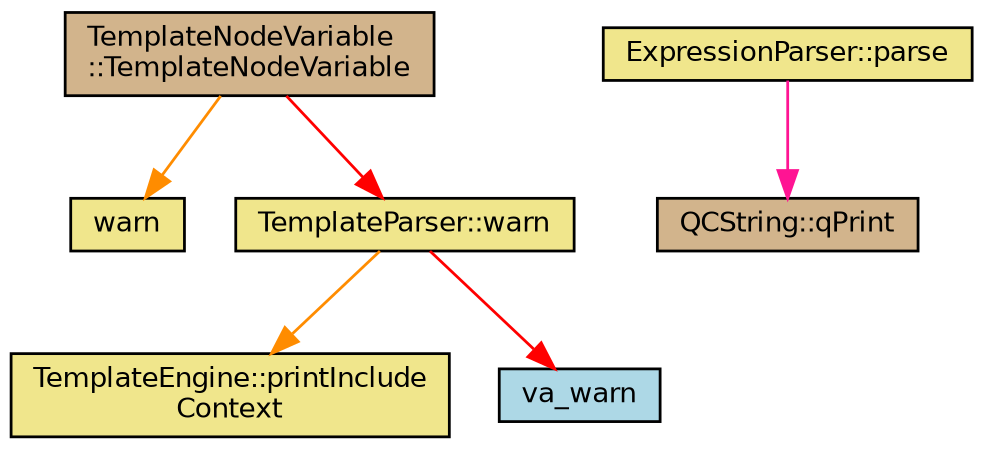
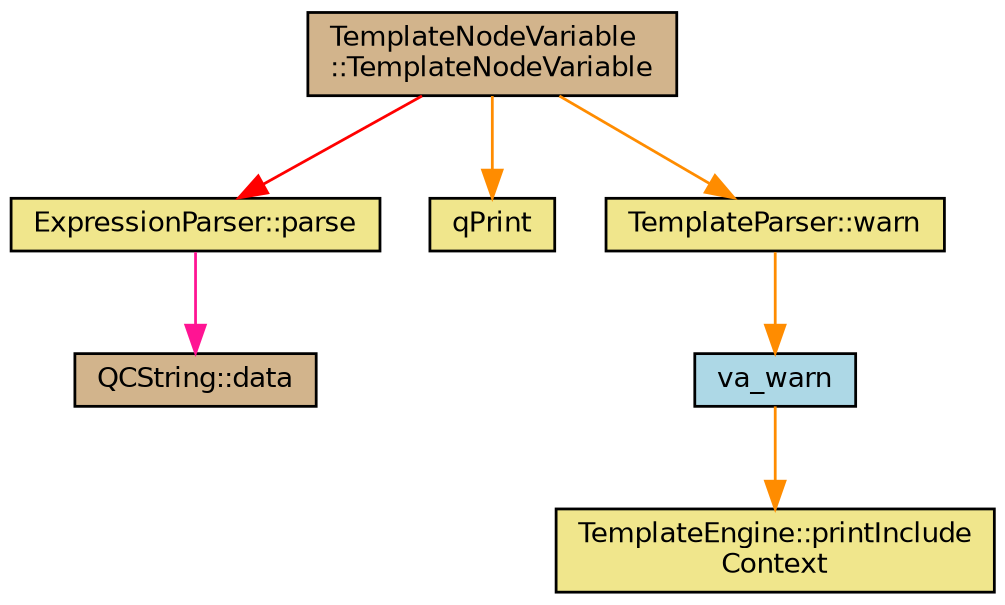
edge "TemplateNodeVariable ::TemplateNodeVariable" -> "TemplateParser::warn": color red -> darkorange
edge "TemplateNodeVariable ::TemplateNodeVariable" -> "ExpressionParser::parse": added
node "warn": label "warn" -> "qPrint"
node "QCString::qPrint": label "QCString::qPrint" -> "QCString::data"
edge "TemplateParser::warn" -> "TemplateEngine::printInclude Context": now "va_warn" -> "TemplateEngine::printInclude Context"
edge "TemplateParser::warn" -> "va_warn": color red -> darkorange
